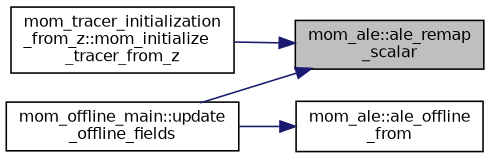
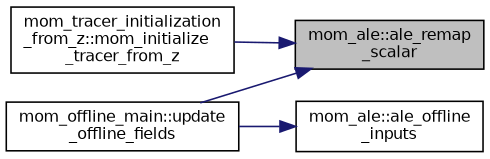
node "mom_ale::ale_offline _from": label "mom_ale::ale_offline _from" -> "mom_ale::ale_offline _inputs"
